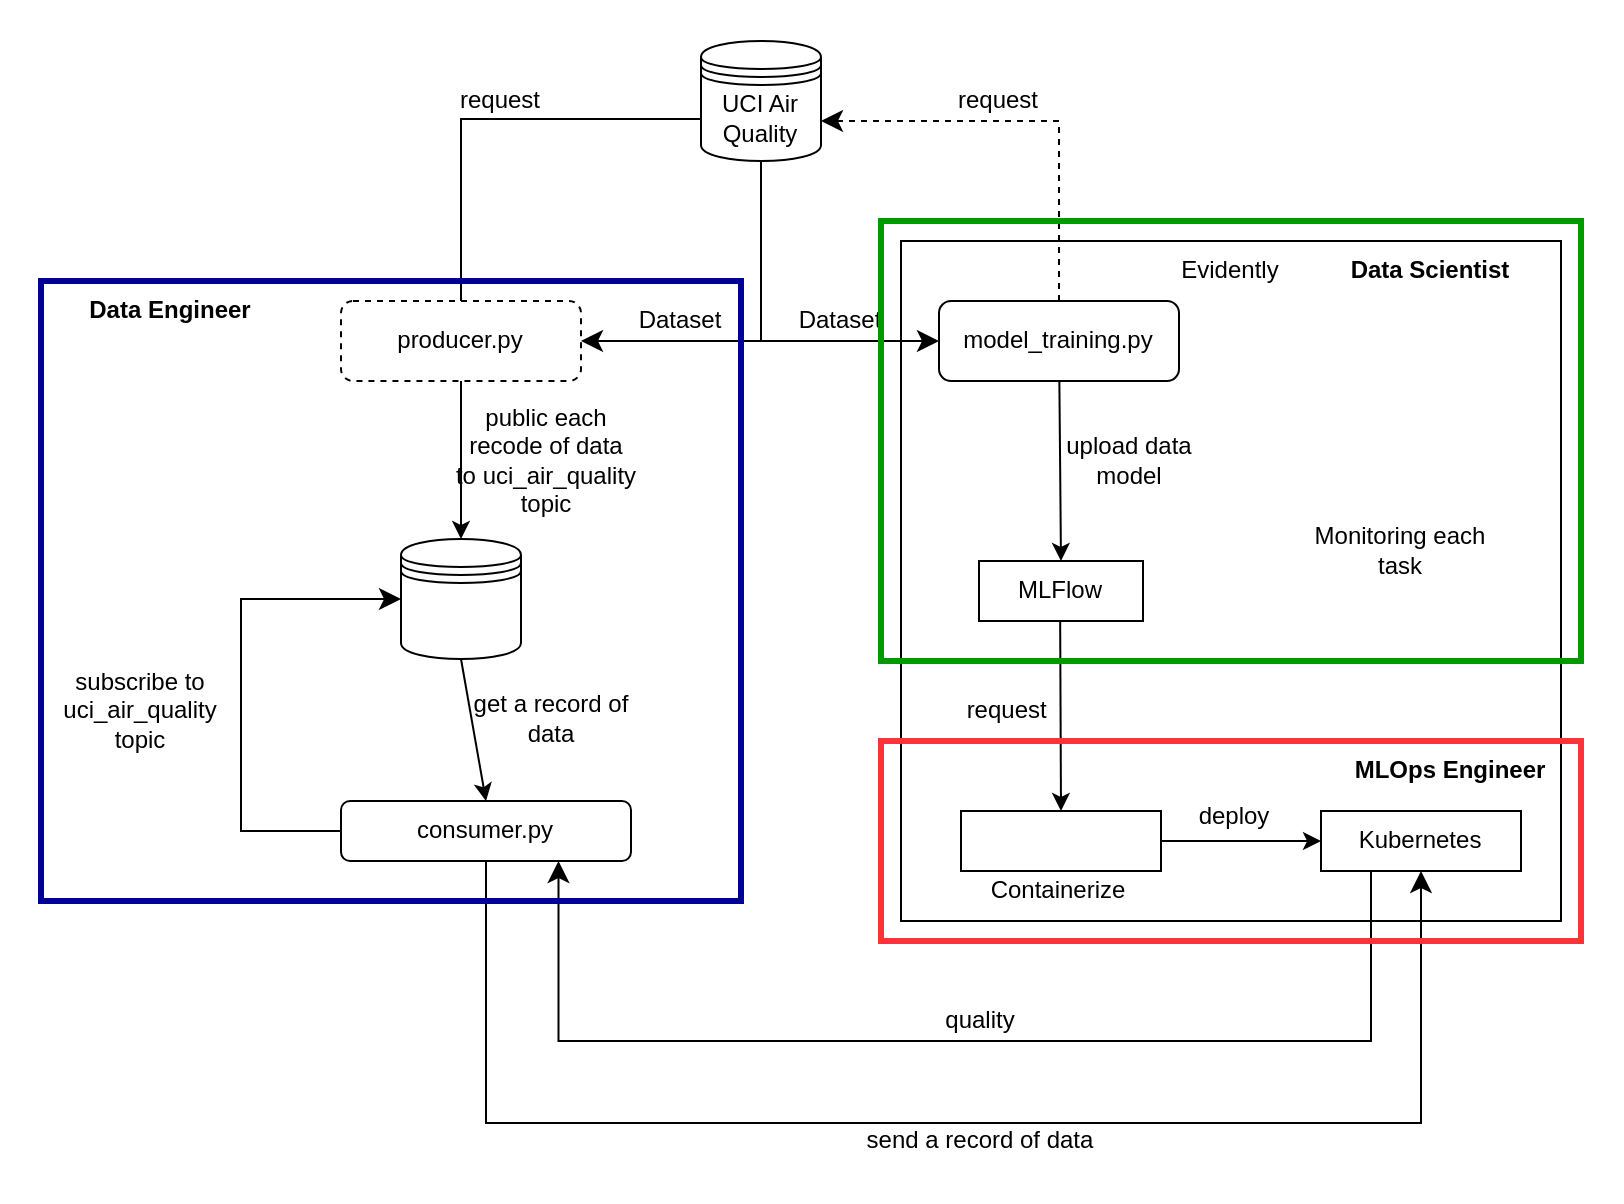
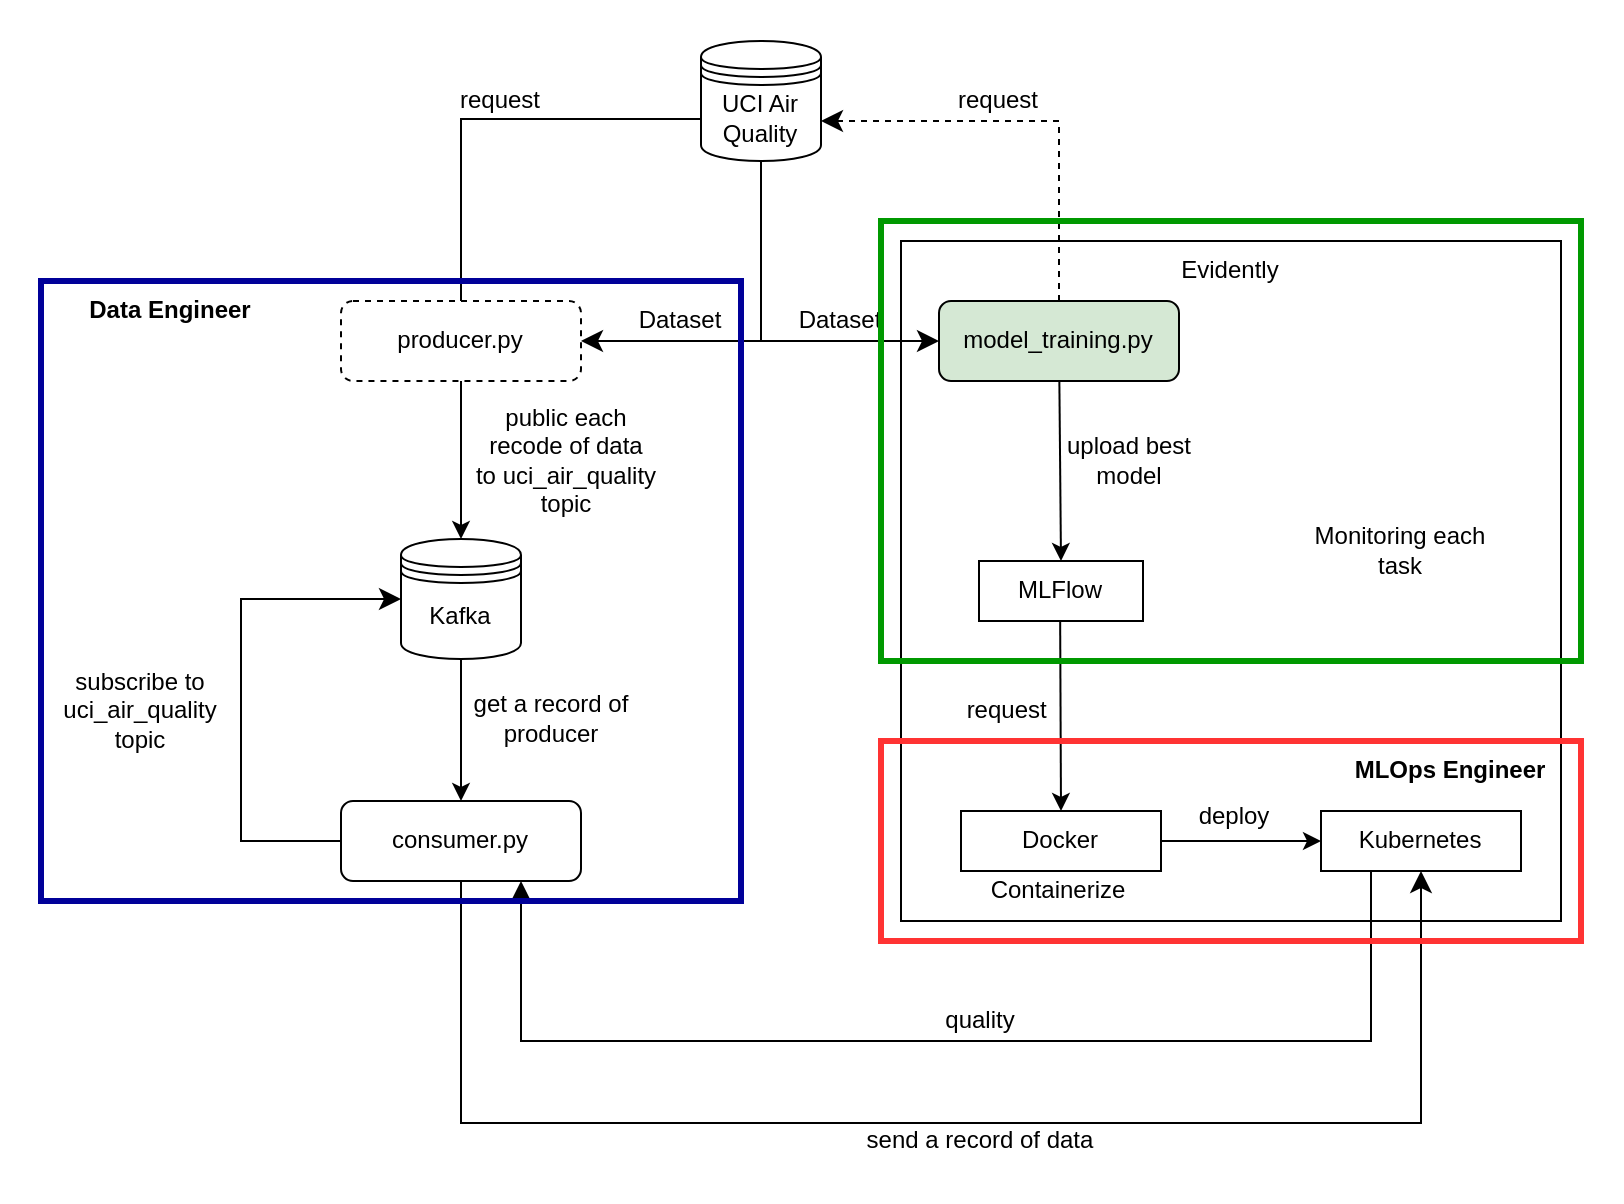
node "Data Scientist": removed
node "model_training.py": fillcolor #ffffff -> #d5e8d4
node "public each recode of data to uci_air_quality topic": moved (547, 461) -> (567, 461)
node "upload data model": label "upload data model" -> "upload best model"
node "Kafka": added
node "get a record of data": label "get a record of data" -> "get a record of producer"
node "consumer.py": size 290x60 -> 240x80
node "Docker": added
